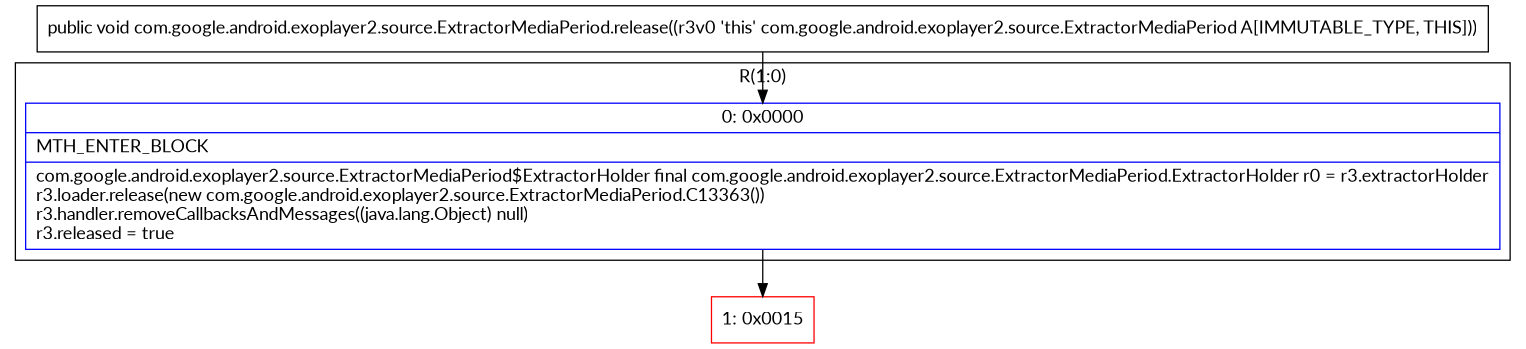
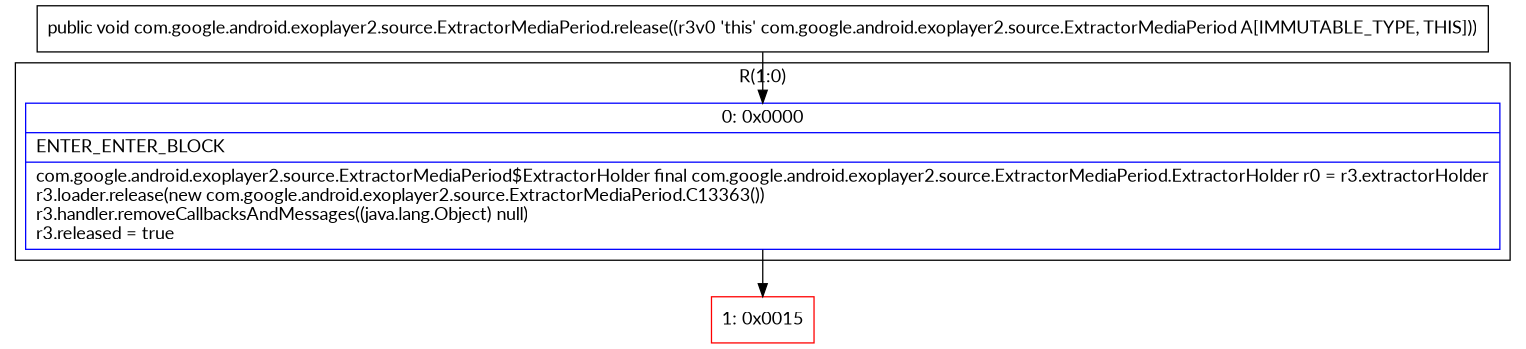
node "0: 0x0000": text "MTH_ENTER_BLOCK" -> "ENTER_ENTER_BLOCK"
